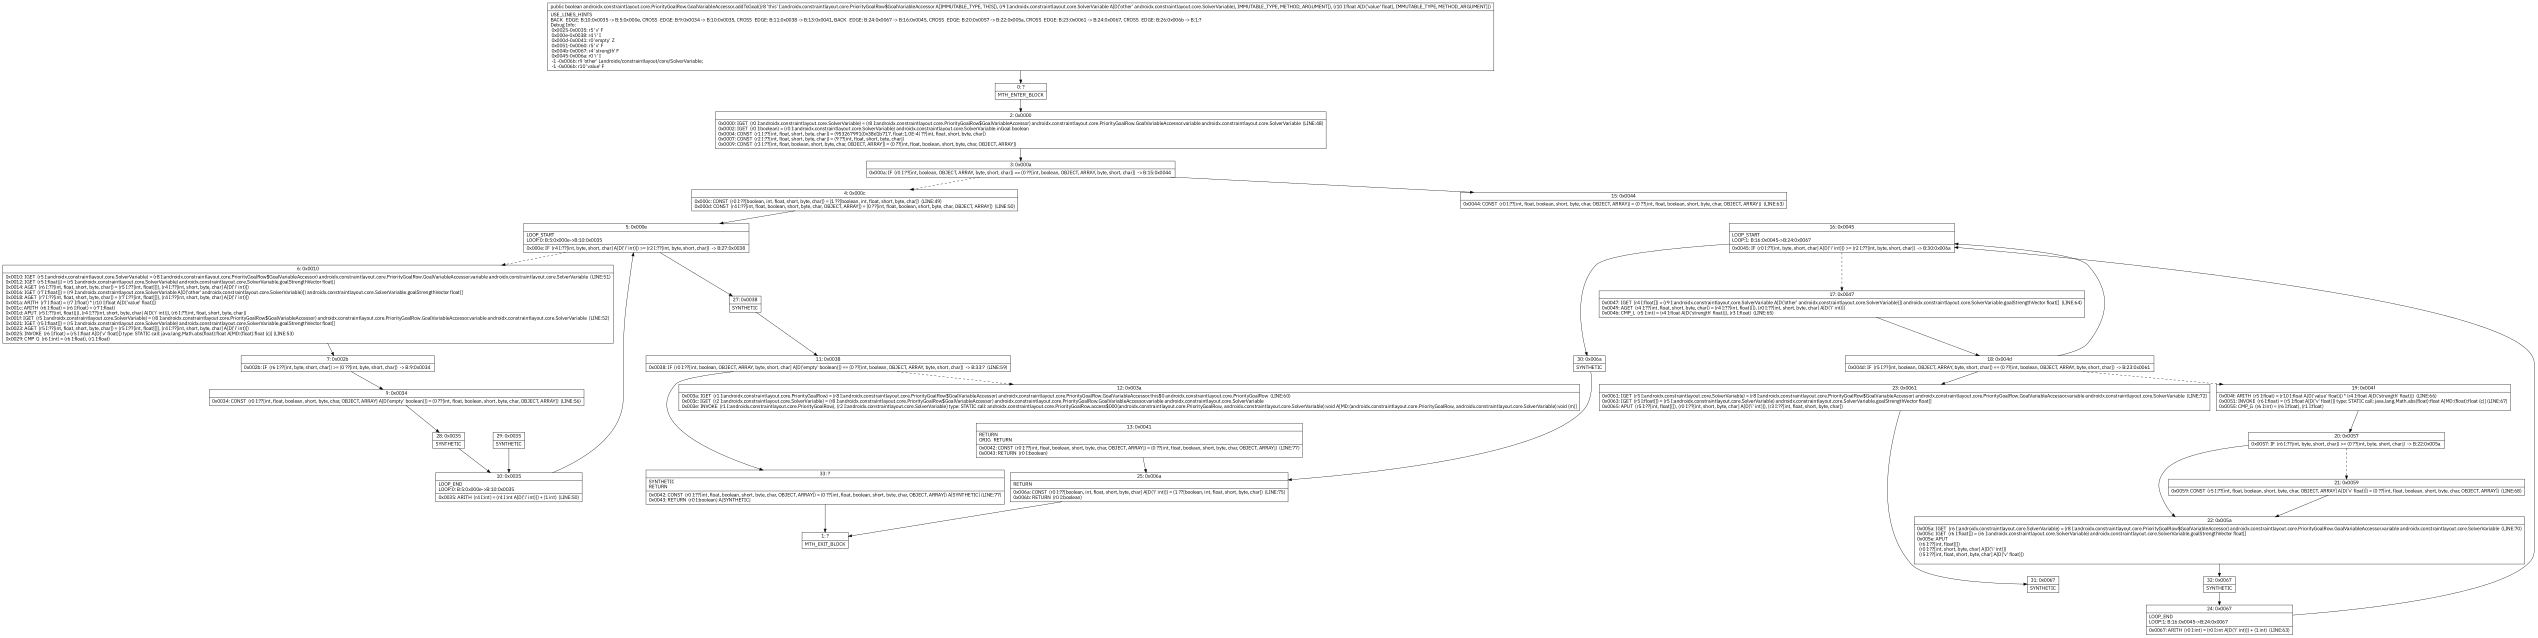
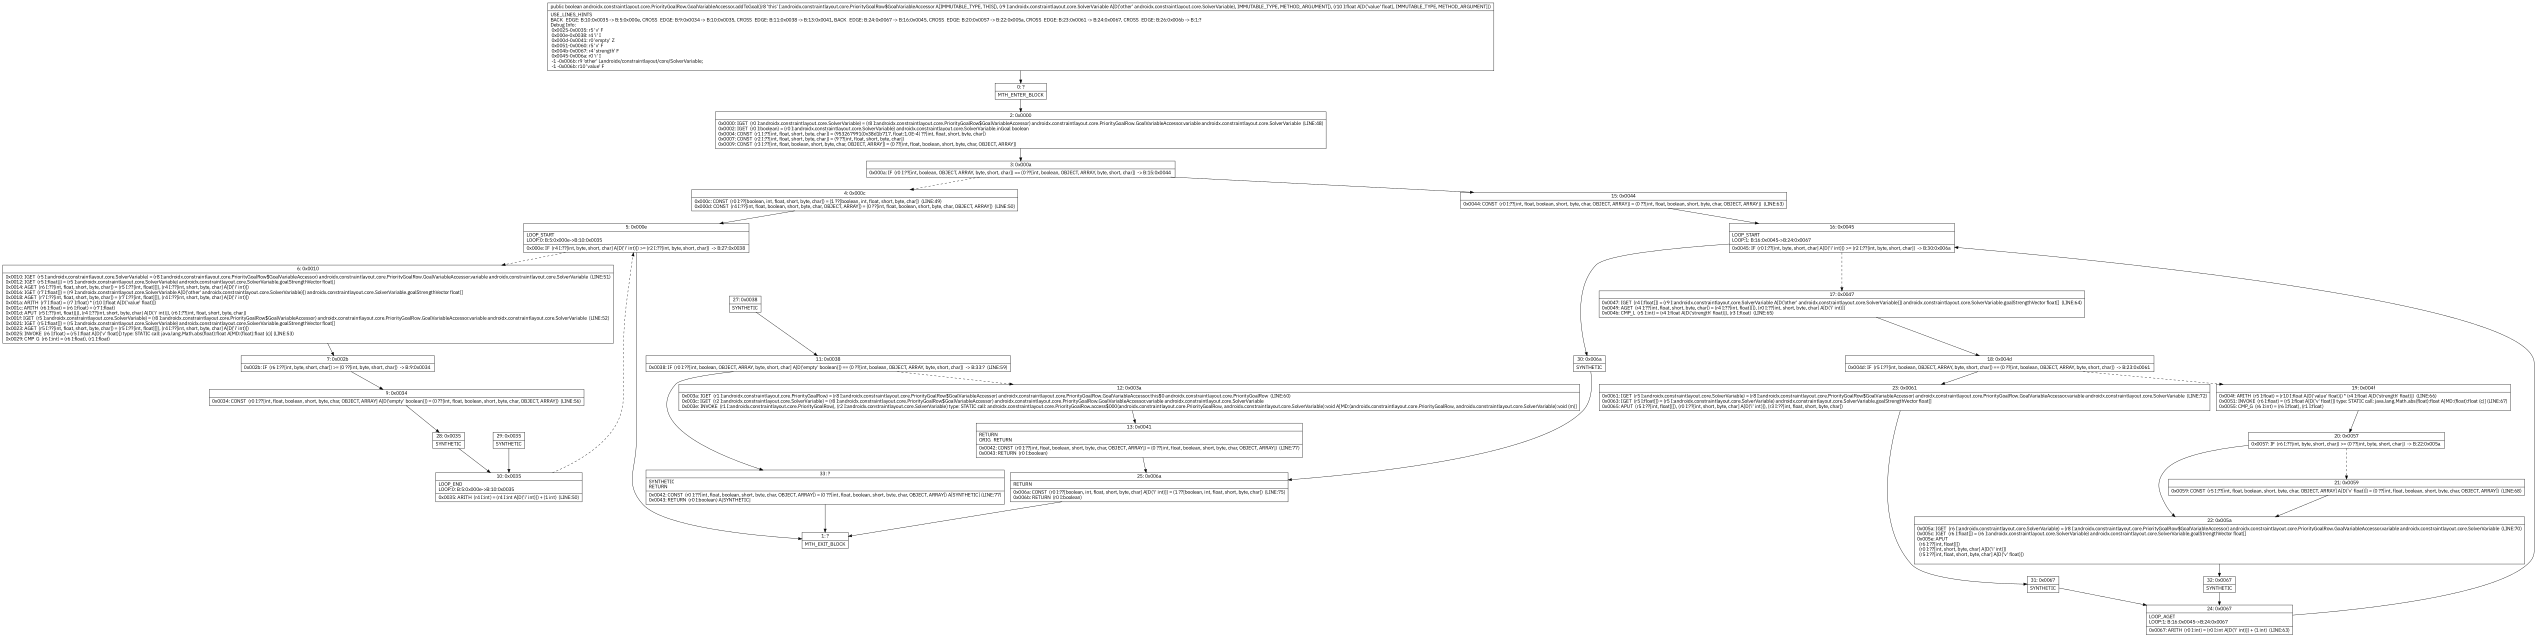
edge "18: 0x004d" -> "16: 0x0045": now "15: 0x0044" -> "16: 0x0045"
edge "5: 0x000e" -> "27: 0x0038": now "5: 0x000e" -> "1: ?"
edge "10: 0x0035" -> "5: 0x000e": style solid -> dashed
edge "12: 0x003a" -> "13: 0x0041": added
edge "31: 0x0067" -> "24: 0x0067": added
node "24: 0x0067": text "LOOP_END" -> "LOOP_AGET"
